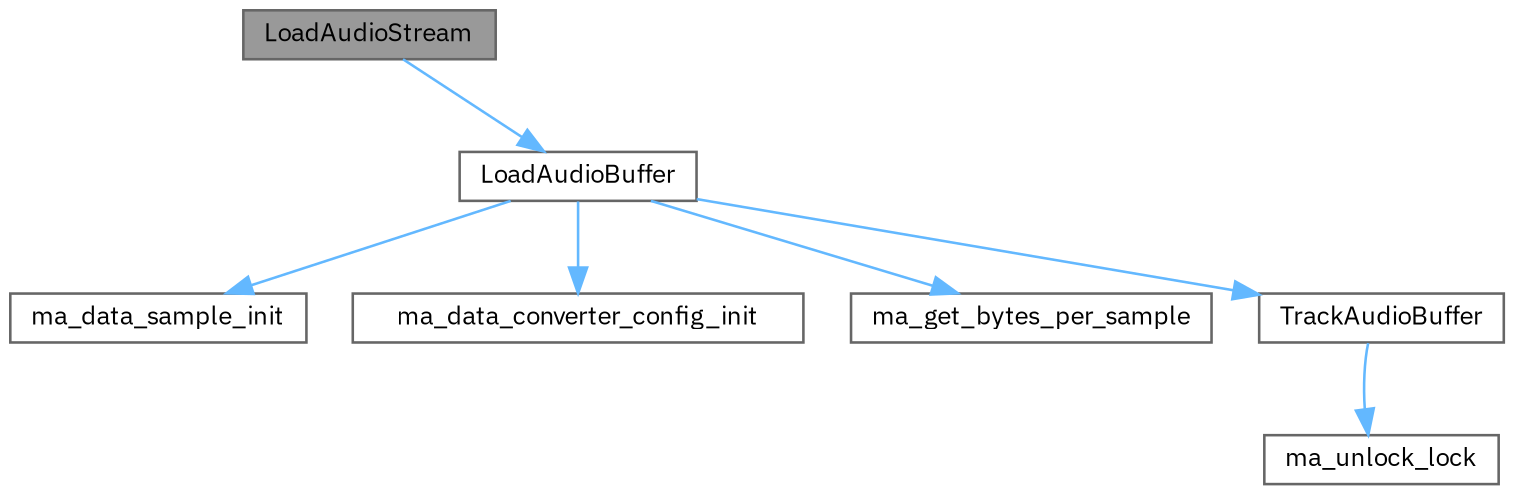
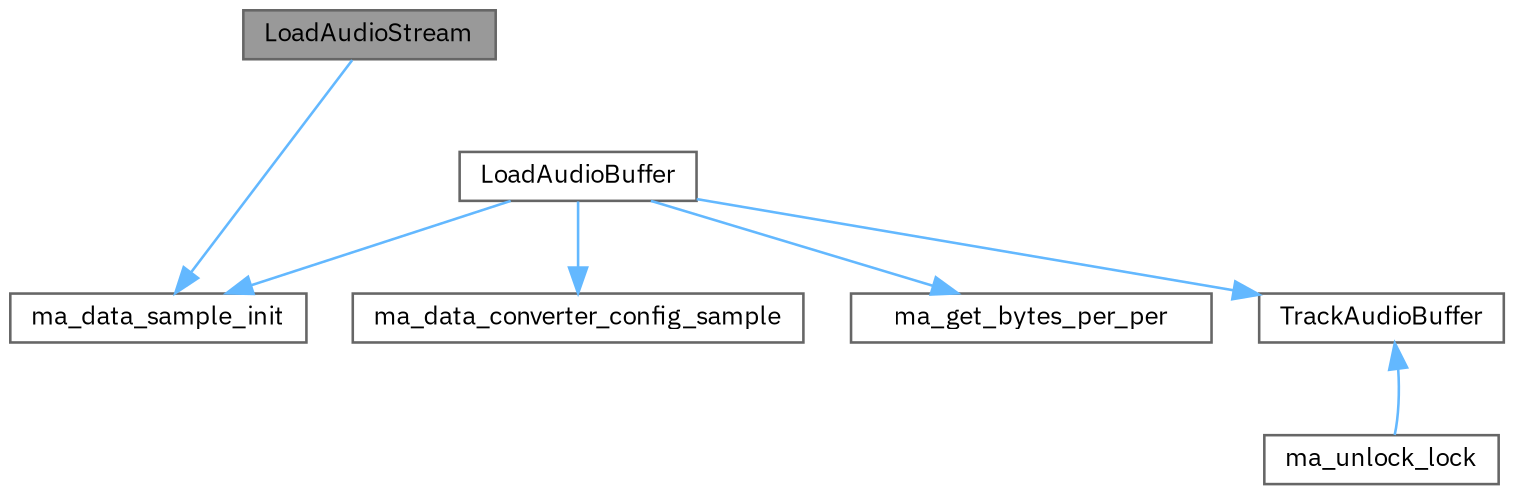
edge "LoadAudioStream" -> "LoadAudioBuffer": now "LoadAudioStream" -> "ma_data_sample_init"
node "ma_data_converter_config_init": label "ma_data_converter_config_init" -> "ma_data_converter_config_sample"
node "ma_get_bytes_per_sample": label "ma_get_bytes_per_sample" -> "ma_get_bytes_per_per"
edge "TrackAudioBuffer" -> "ma_unlock_lock": reversed
